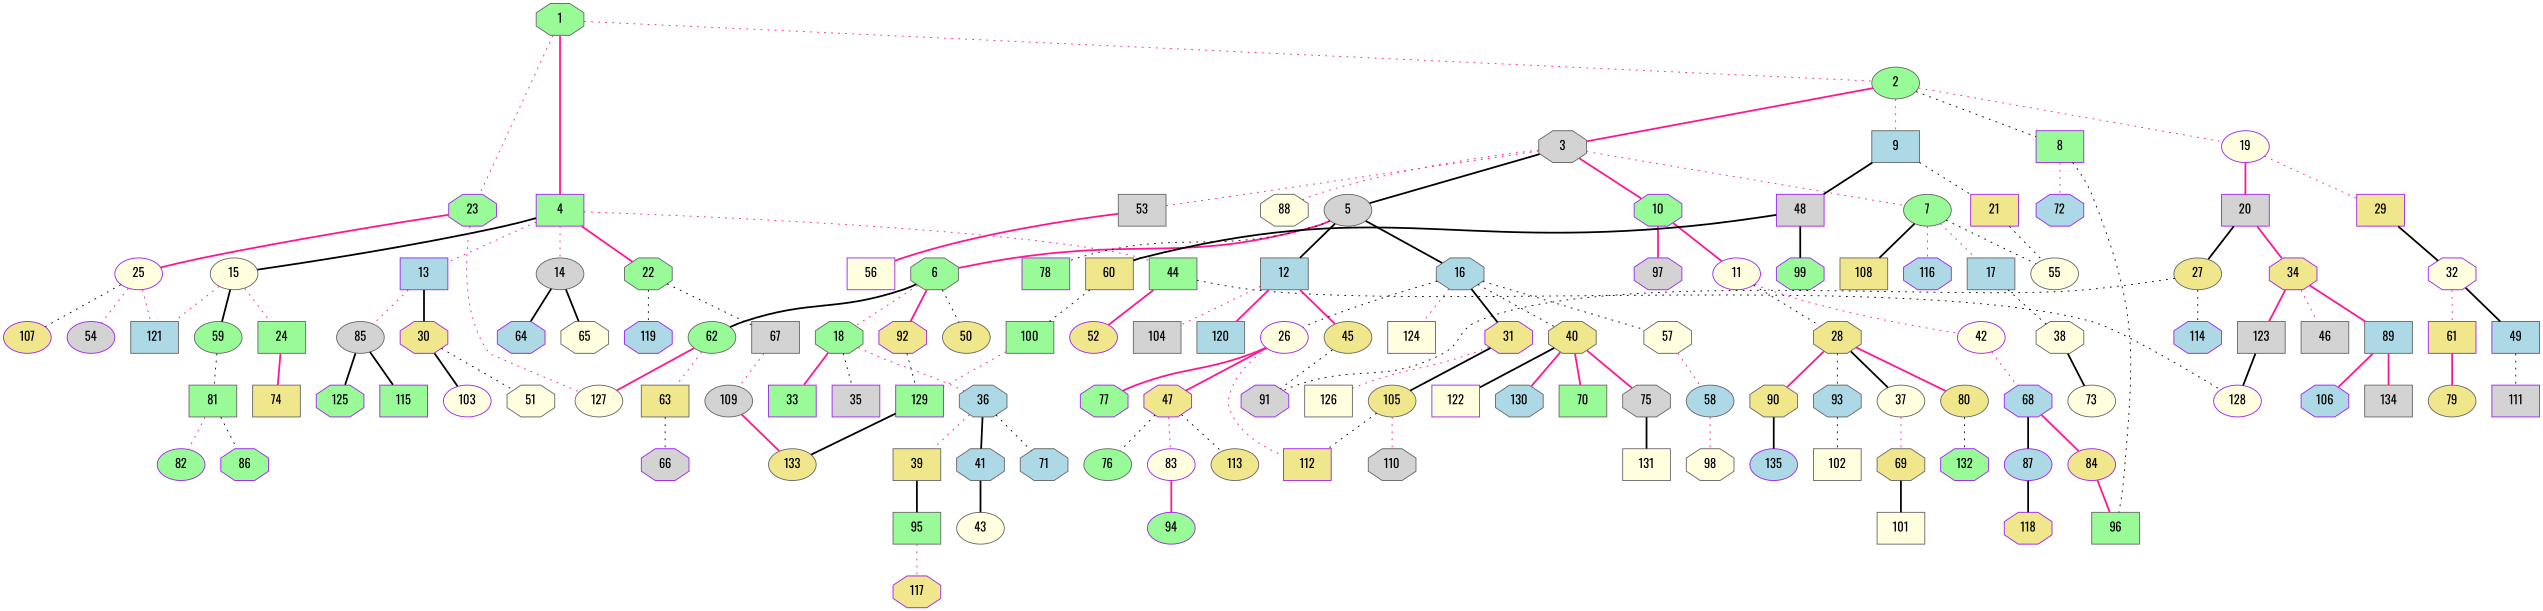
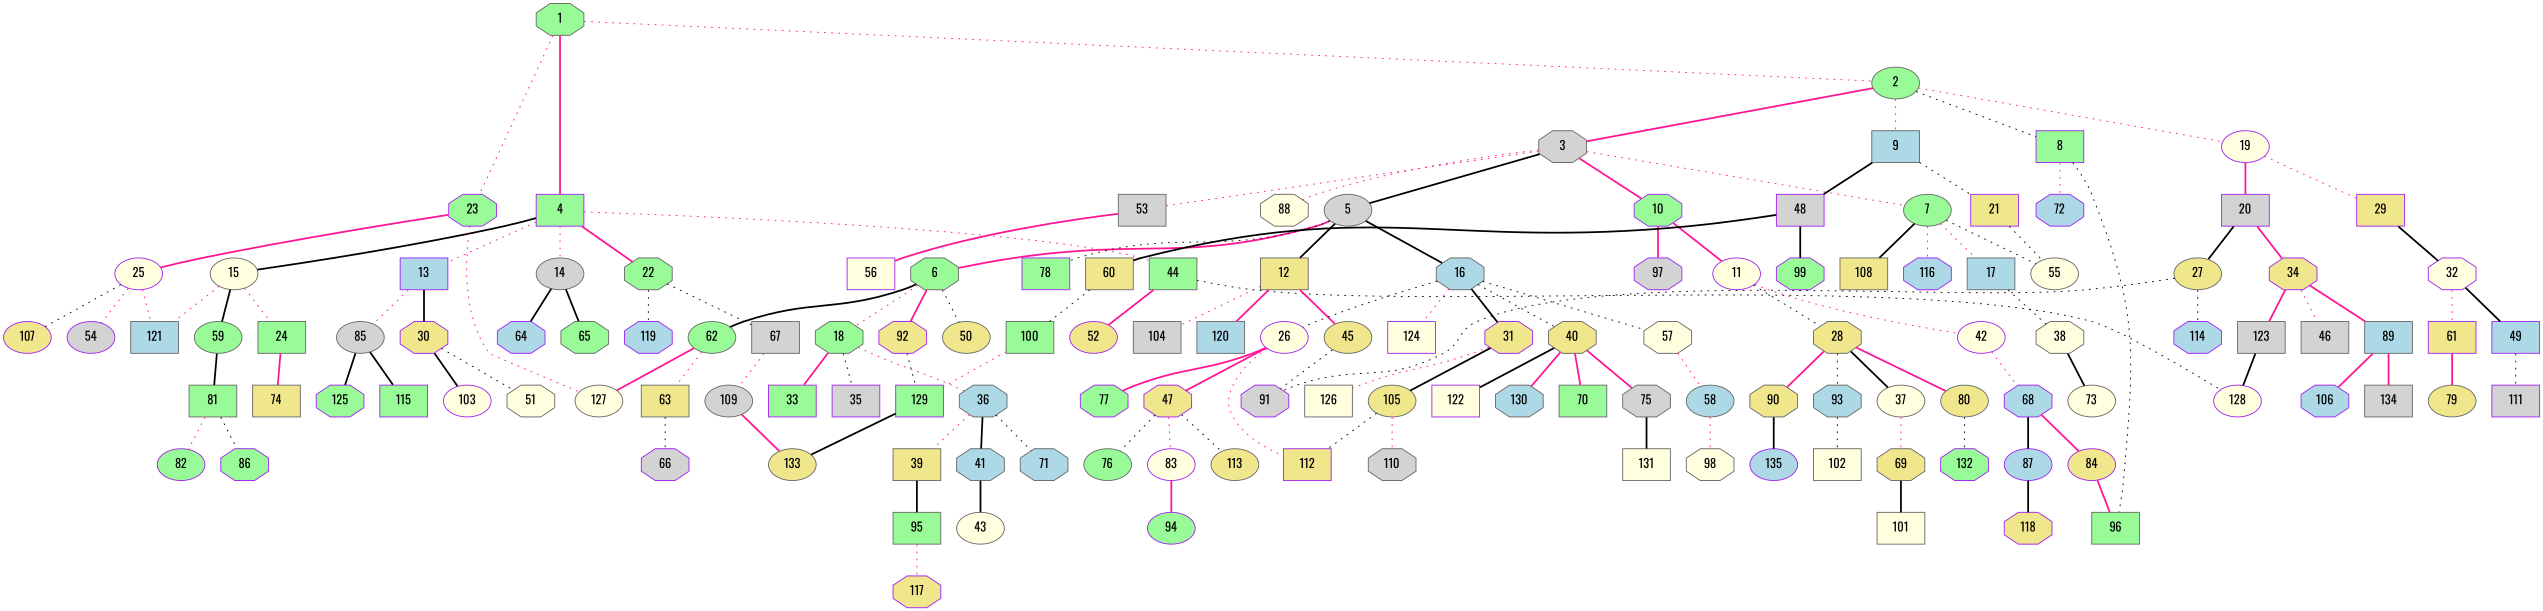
node "12": fillcolor lightblue -> khaki
node "65": fillcolor lightyellow -> palegreen
edge "59" -- "81": style dotted -> bold
